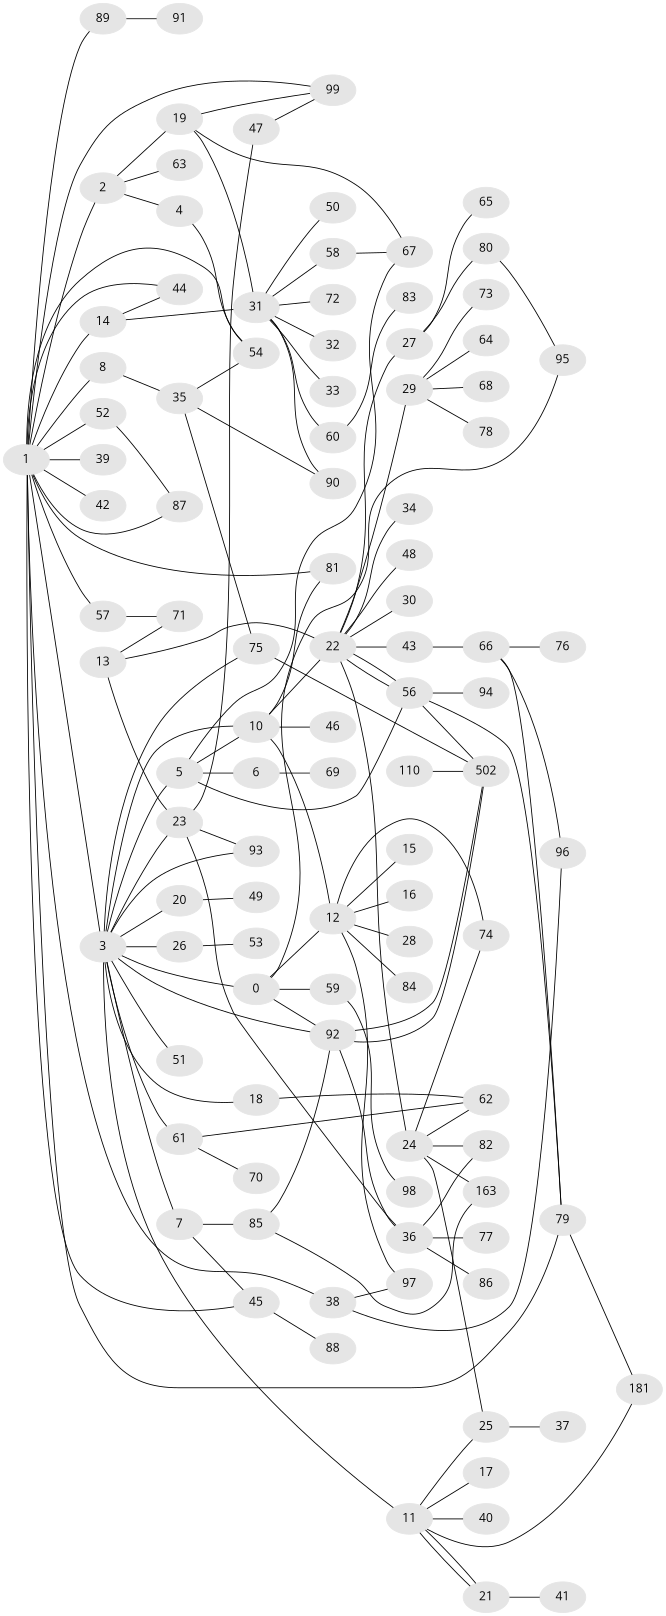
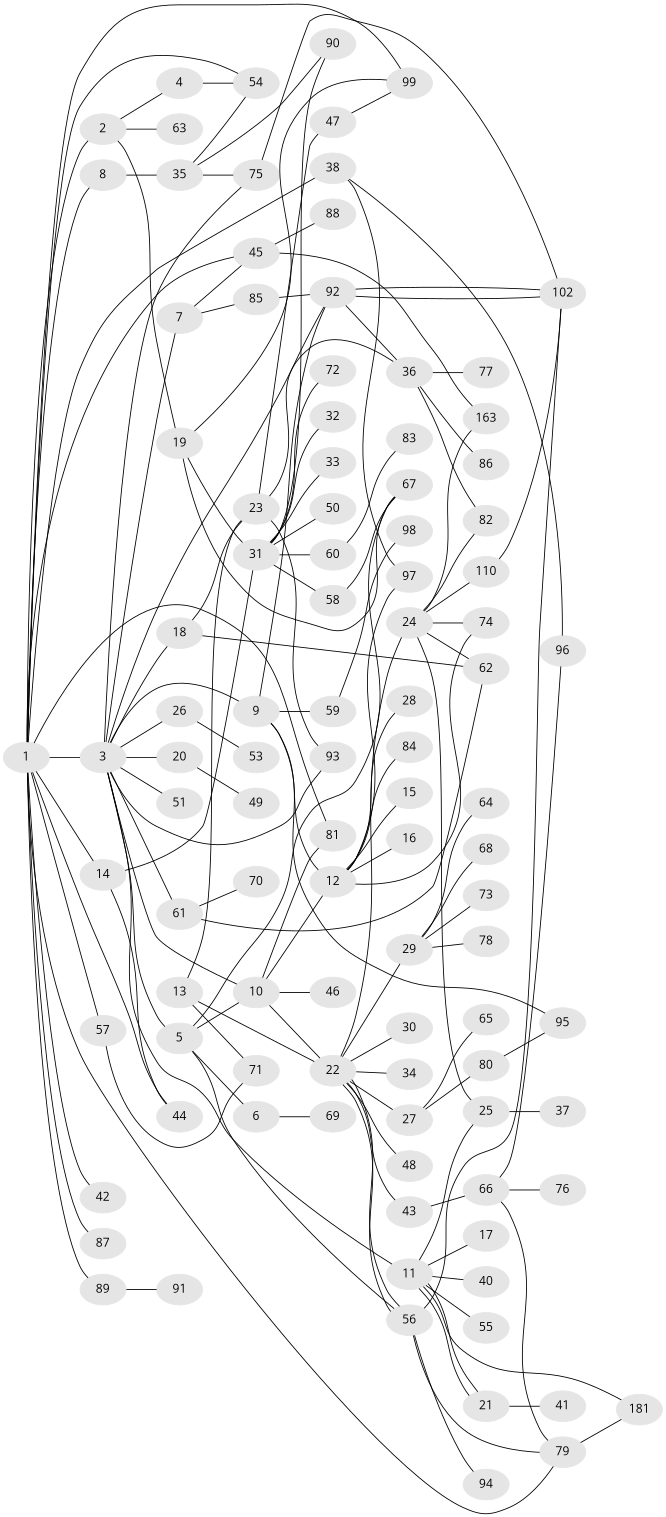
node "52": removed
node "39": removed
edge "110" -- "24": added
node "502": label "502" -> "102"
edge "23" -- "3": now "23" -- "18"
node "0": label "0" -> "9"
edge "163" -- "85": now "163" -- "45"
node "55": added
